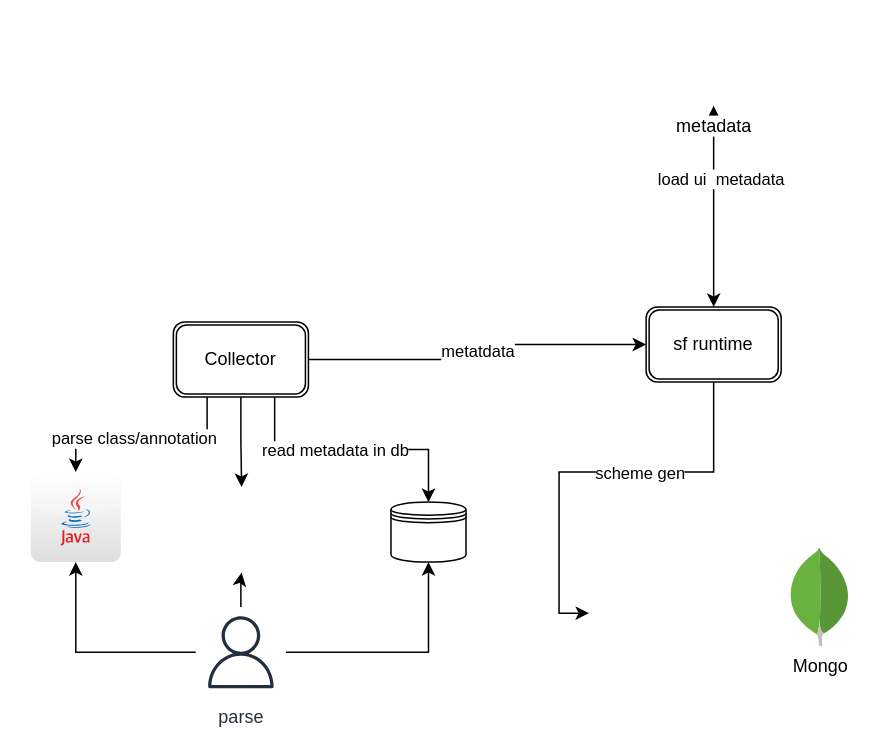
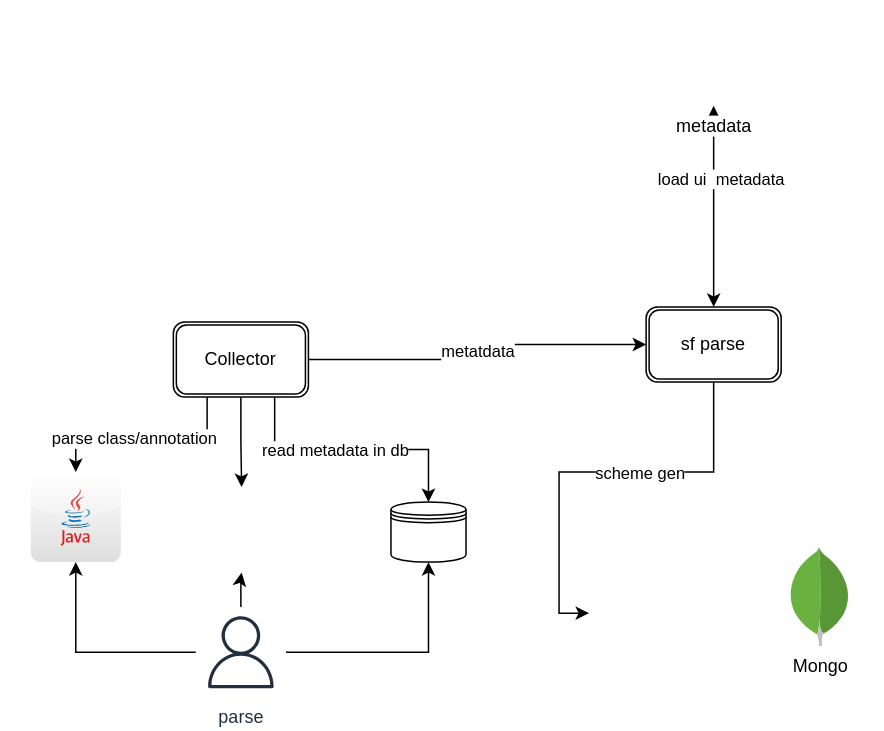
node "sf runtime": label "sf runtime" -> "sf parse"
